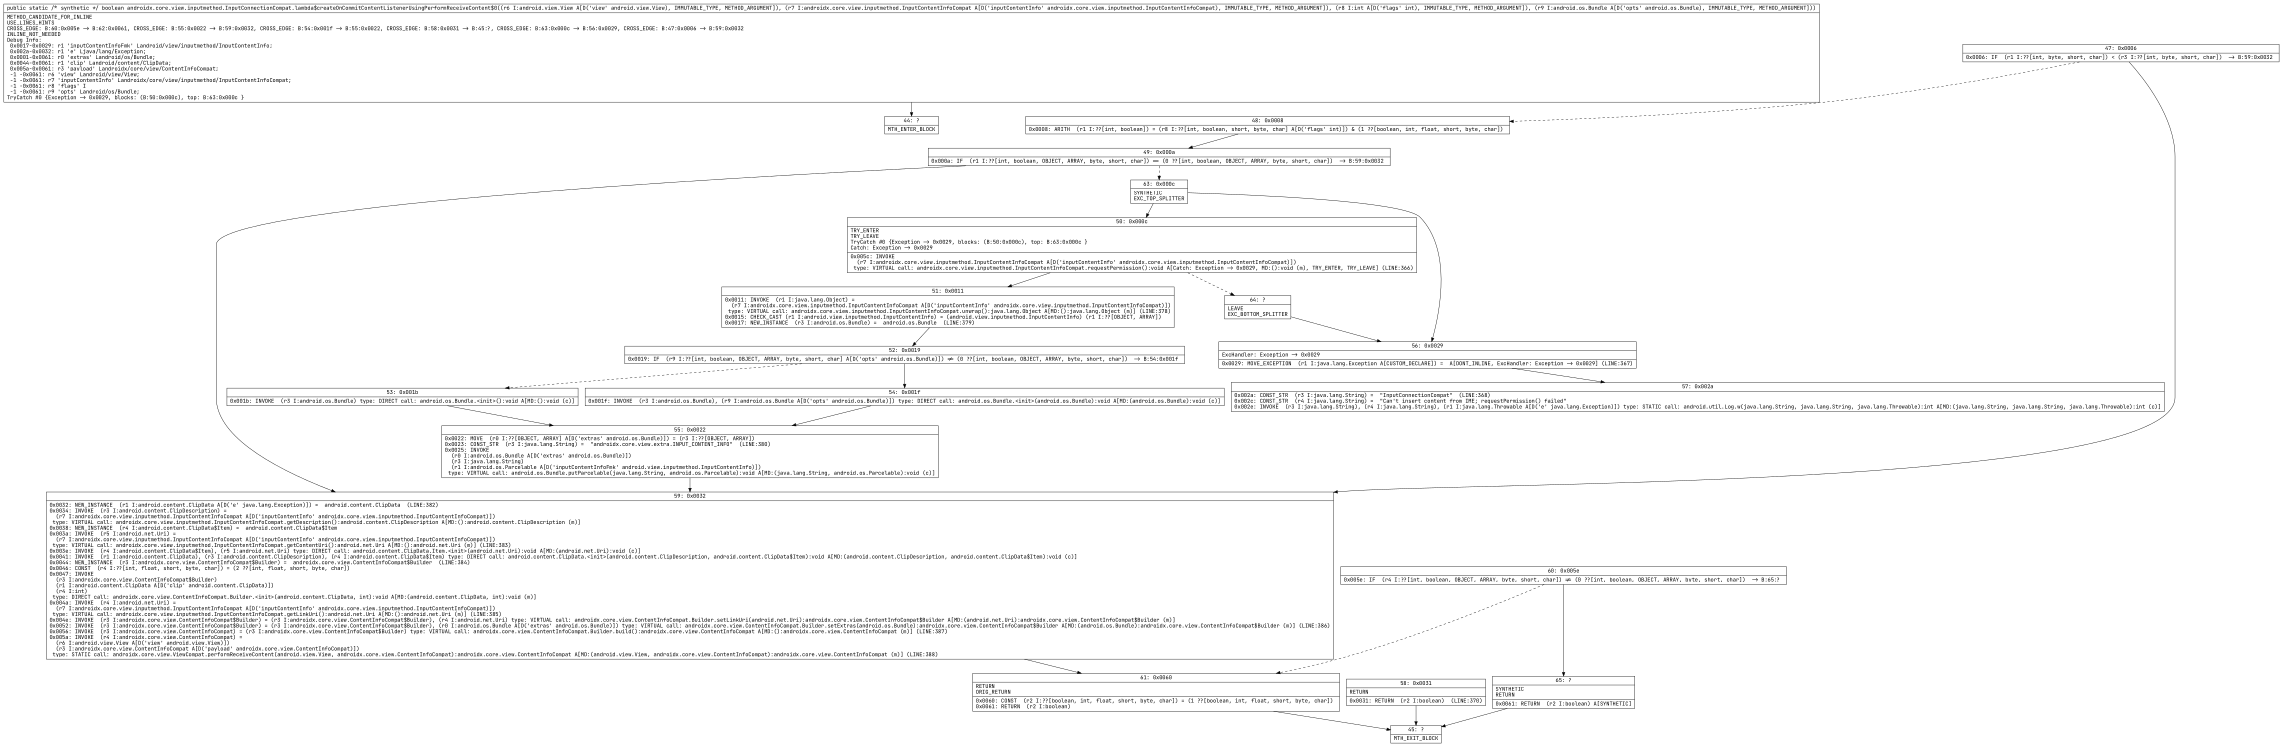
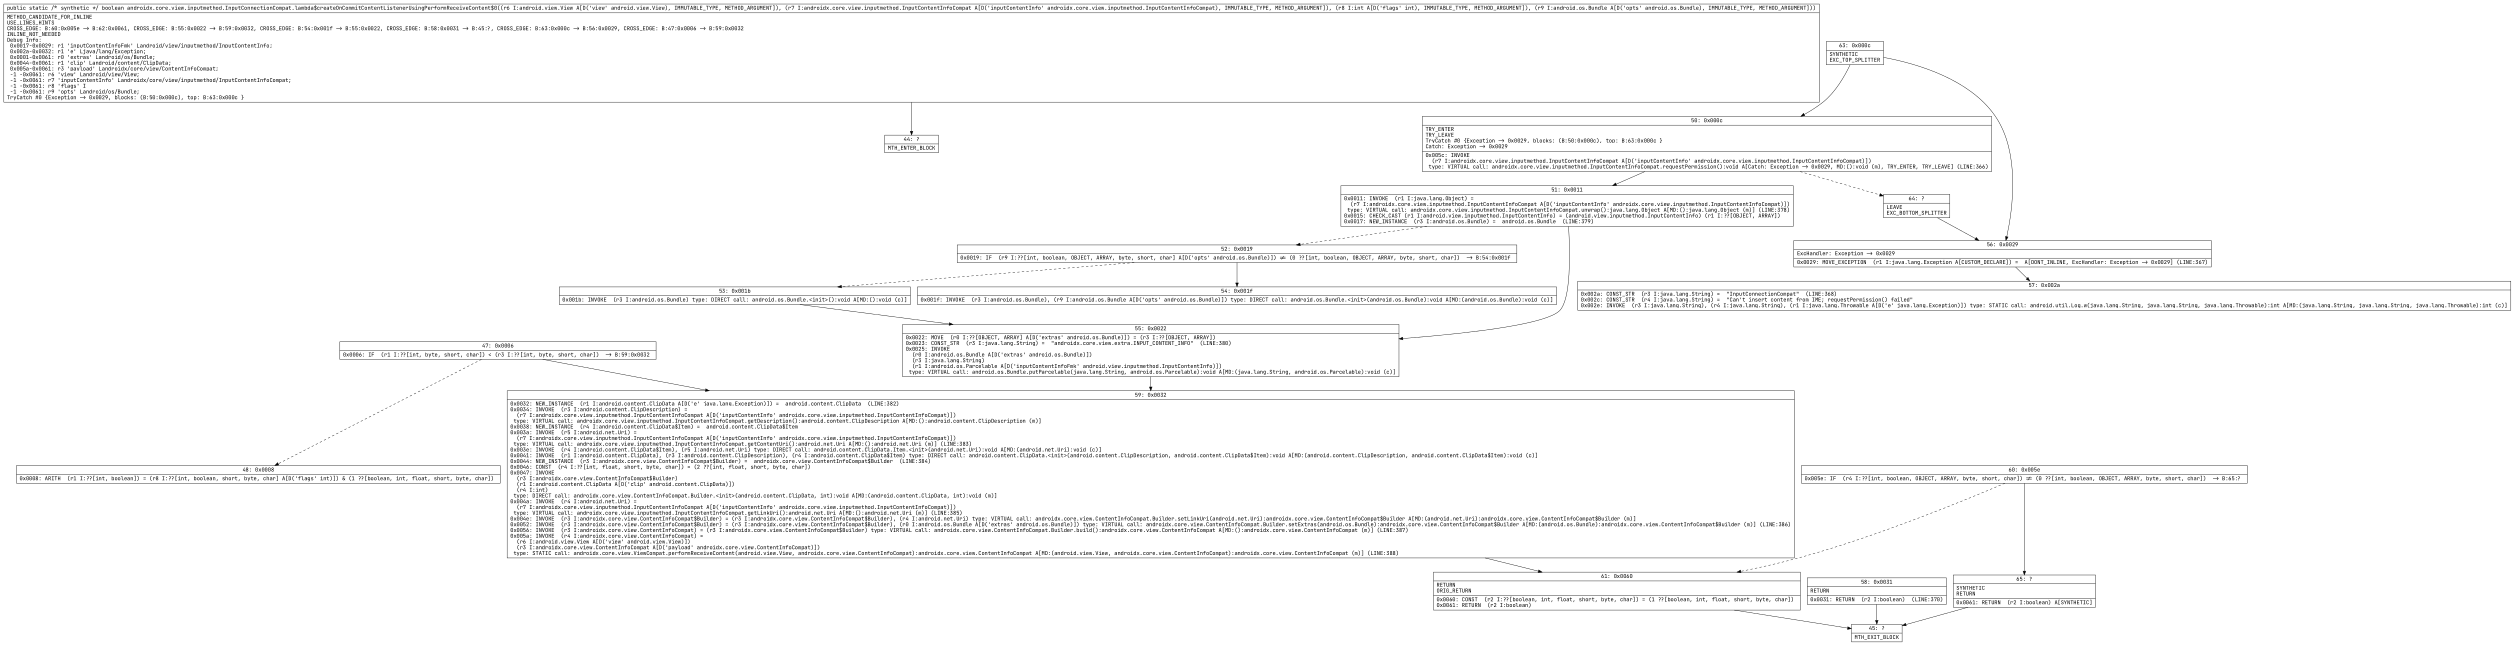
node "49: 0x000a": removed
edge "51: 0x0011" -> "52: 0x0019": style solid -> dashed
edge "54: 0x001f" -> "55: 0x0022": now "51: 0x0011" -> "55: 0x0022"
